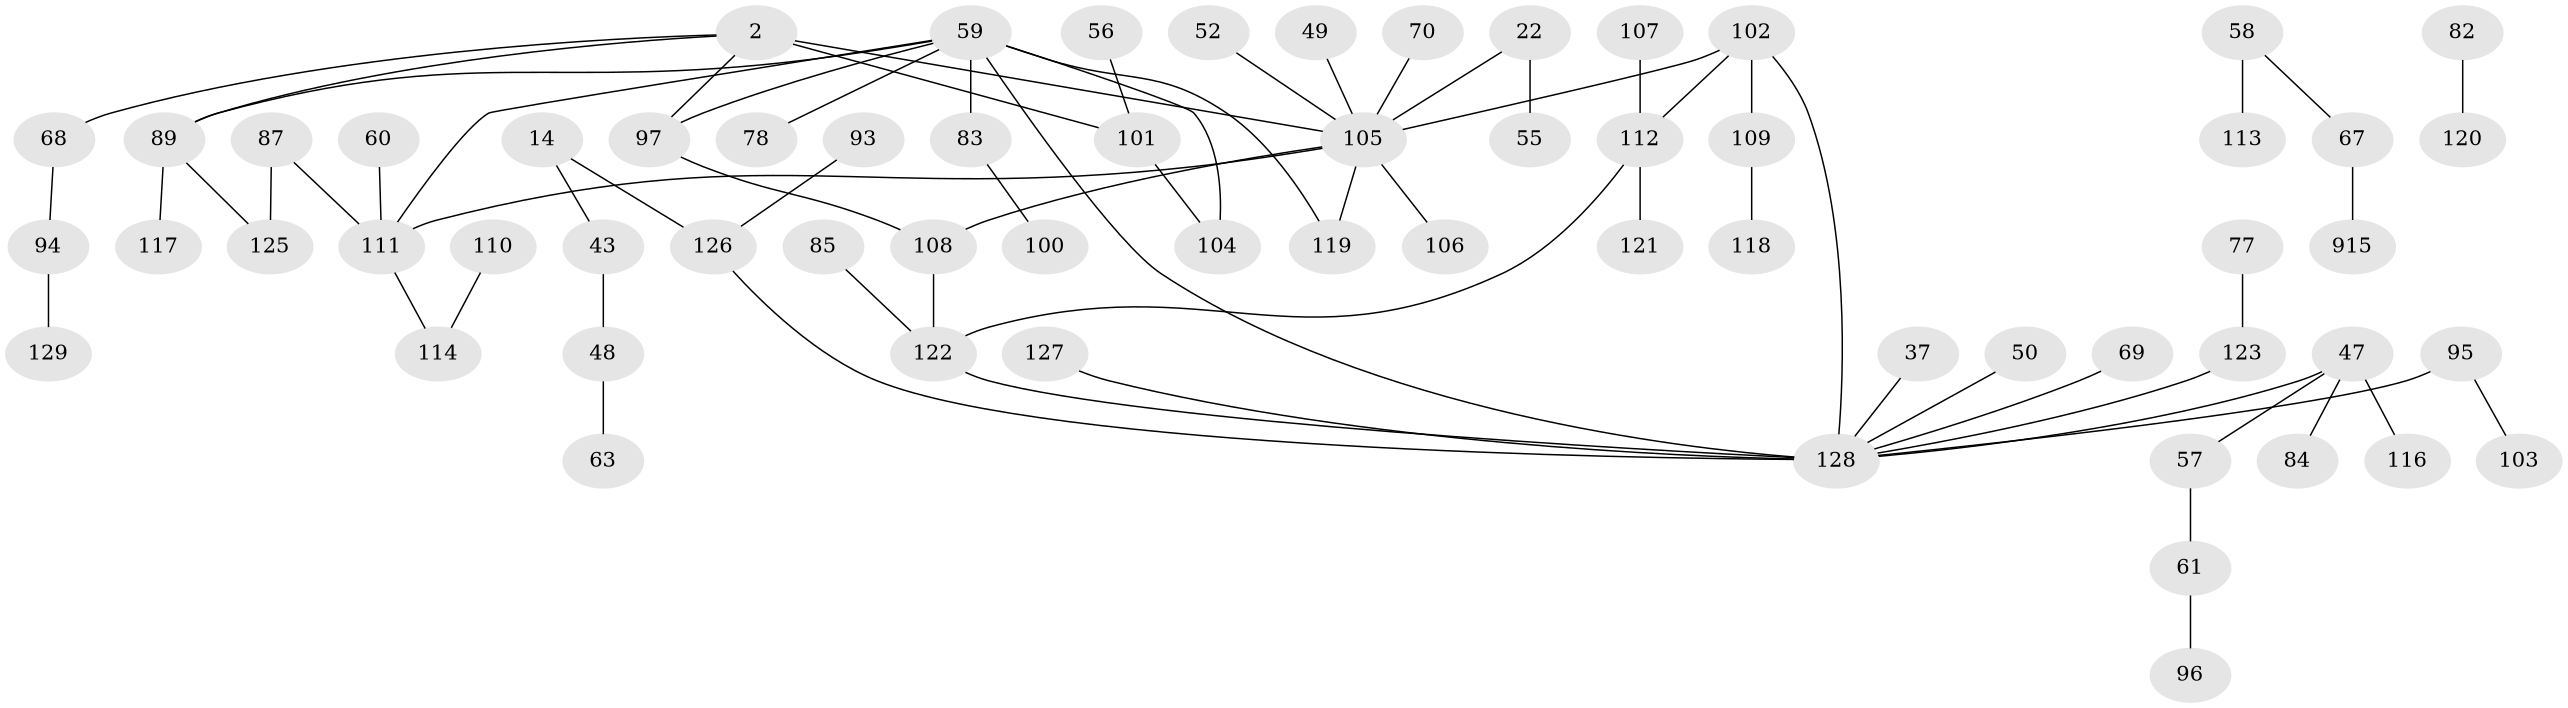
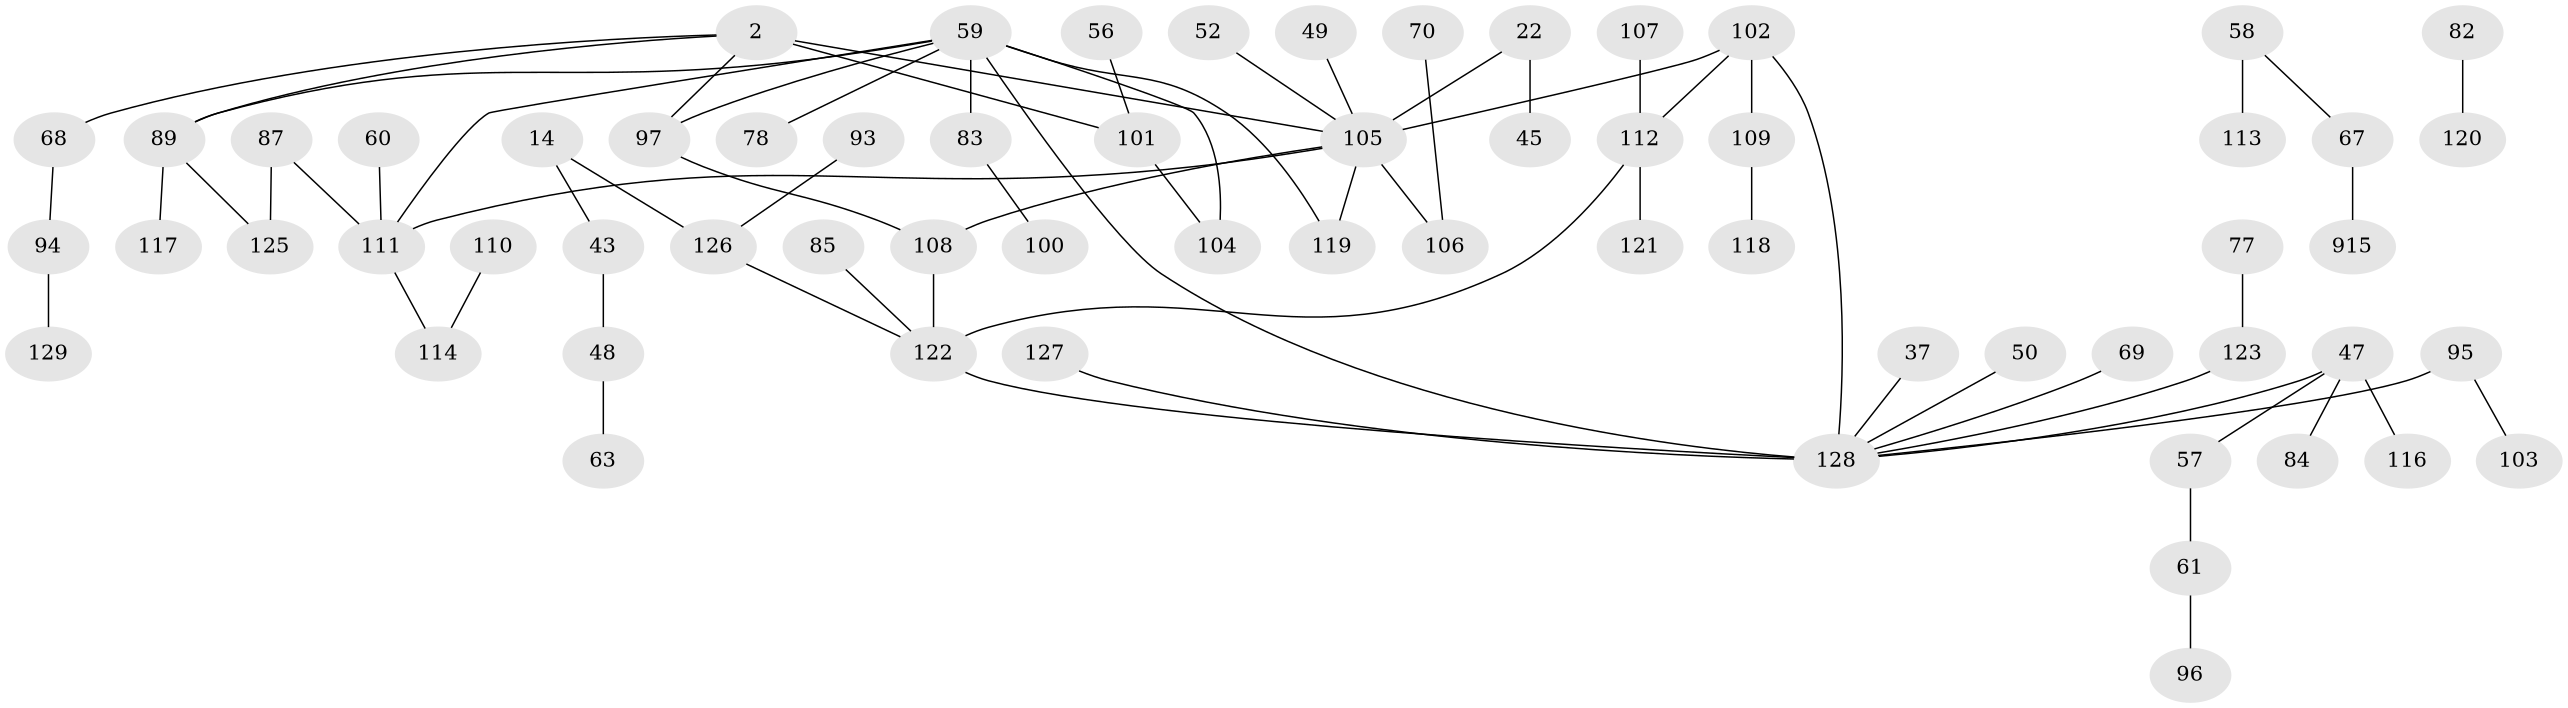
edge "70" -- "105": now "70" -- "106"
node "55": label "55" -> "45"
edge "126" -- "128": now "126" -- "122"
